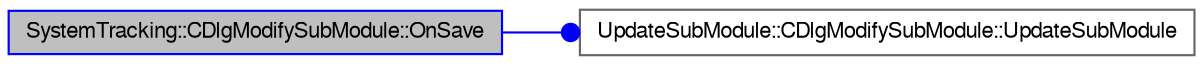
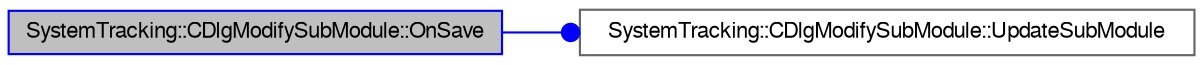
node "UpdateSubModule::CDlgModifySubModule::UpdateSubModule": label "UpdateSubModule::CDlgModifySubModule::UpdateSubModule" -> "SystemTracking::CDlgModifySubModule::UpdateSubModule"
